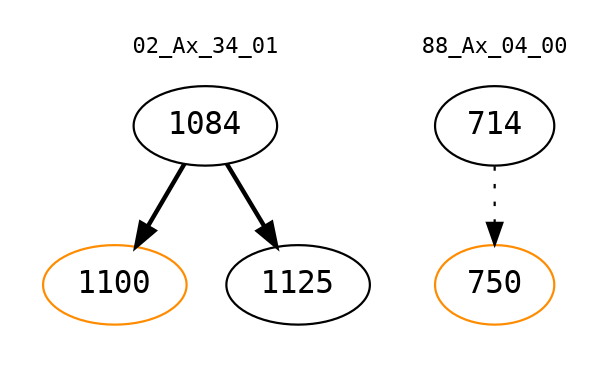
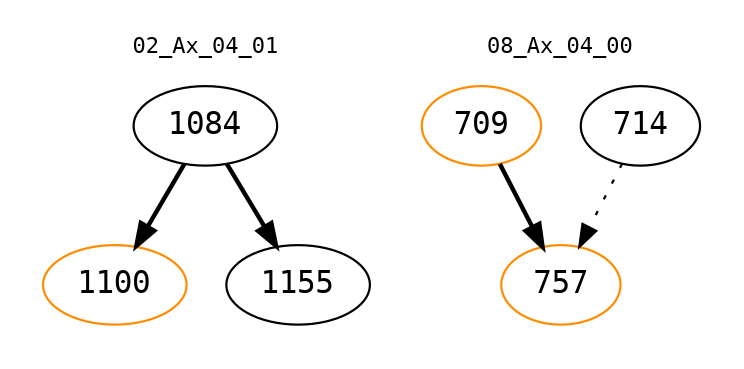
cluster "02_Ax_34_01": label "02_Ax_34_01" -> "02_Ax_04_01"
cluster "88_Ax_04_00": label "88_Ax_04_00" -> "08_Ax_04_00"
node "709": added
node "1125": label "1125" -> "1155"
node "750": label "750" -> "757"
